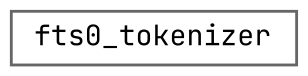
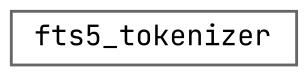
node "fts0_tokenizer": label "fts0_tokenizer" -> "fts5_tokenizer"
